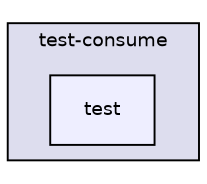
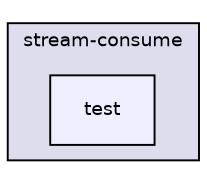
cluster "test-consume": label "test-consume" -> "stream-consume"
